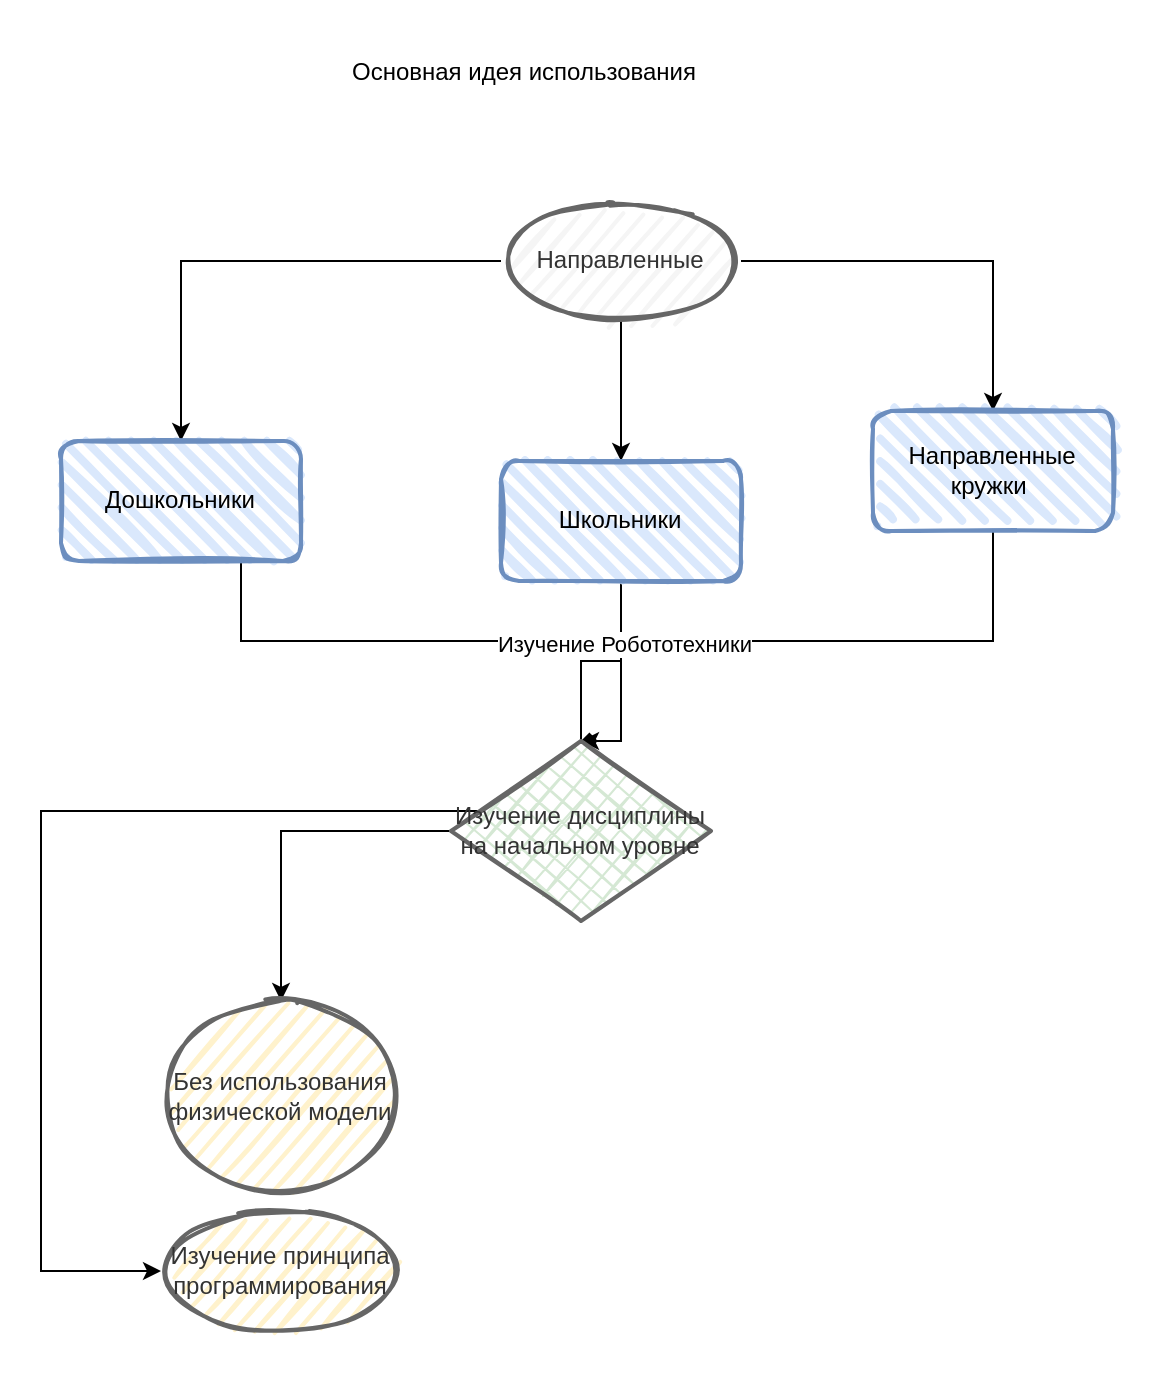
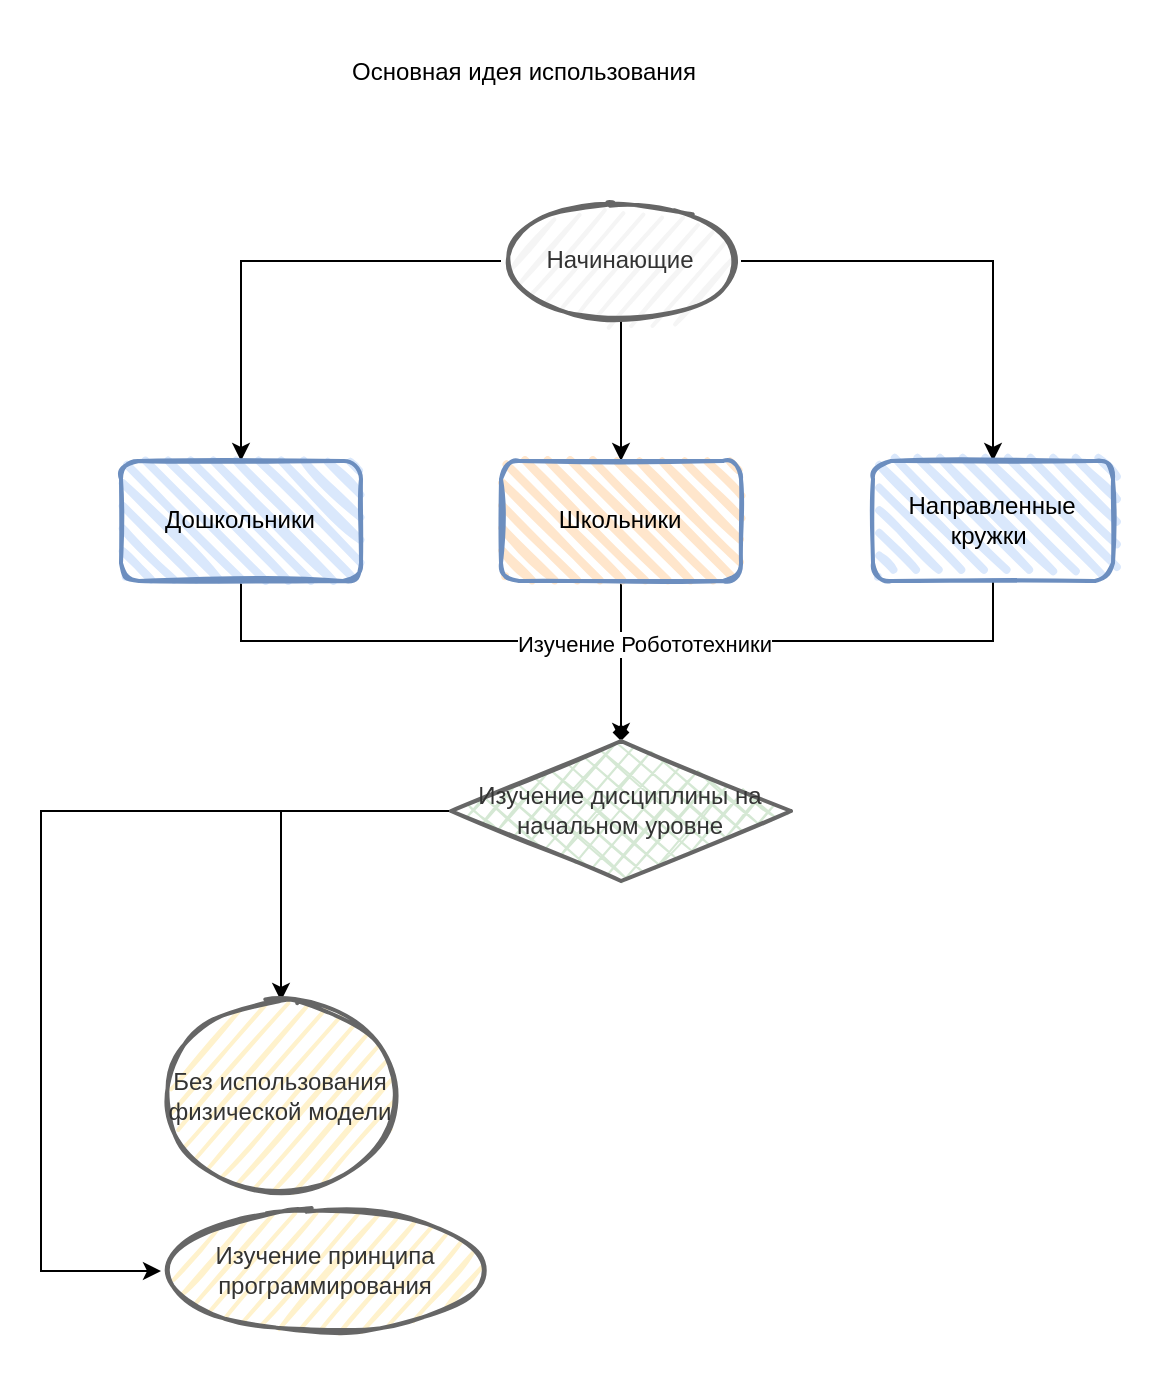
node "Направленные": label "Направленные" -> "Начинающие"
node "Направленные кружки": moved (993, 471) -> (993, 521)
node "Дошкольники": moved (181, 501) -> (241, 521)
node "Школьники": fillcolor #dae8fc -> #ffe6cc
node "Изучение дисциплины на начальном уровне": size 260x180 -> 340x140
node "Изучение принципа программирования": size 240x120 -> 330x120
